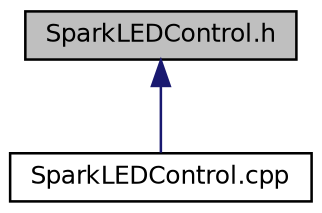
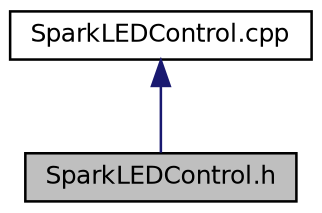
edge "SparkLEDControl.cpp" -> "SparkLEDControl.h": reversed
